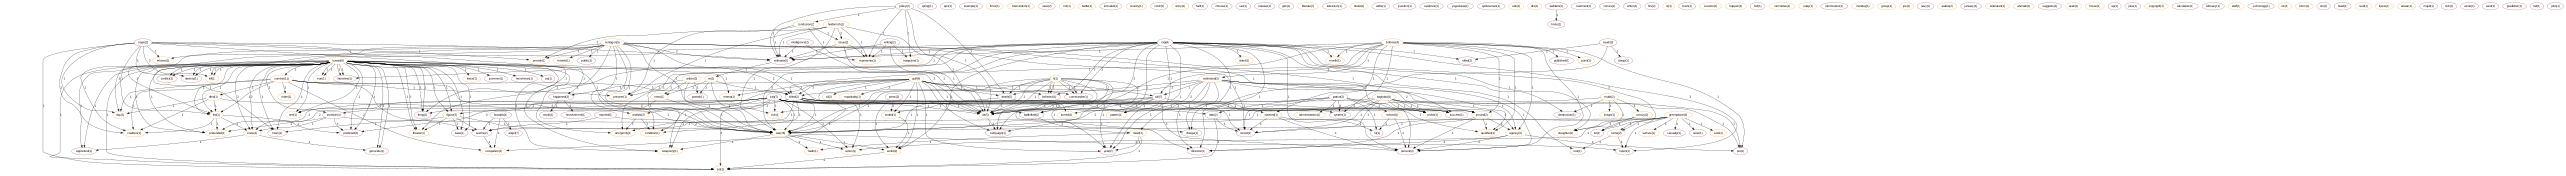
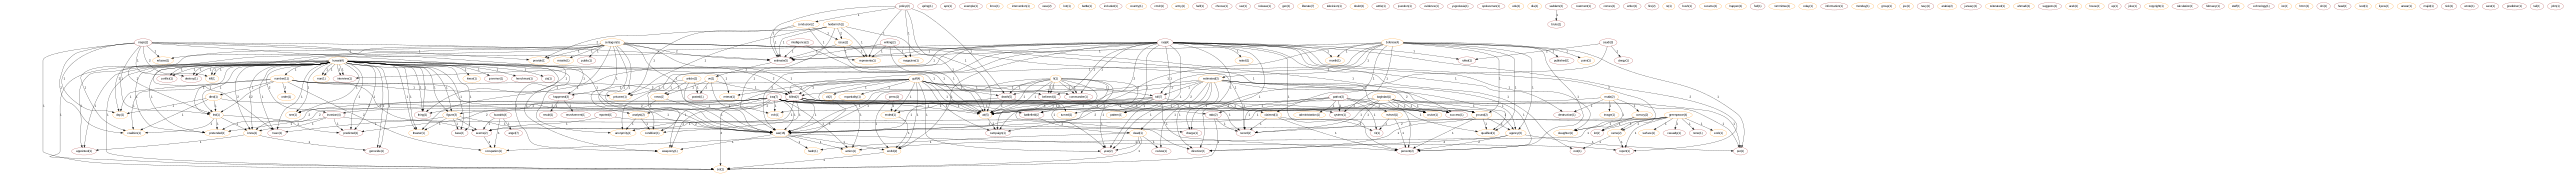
node "review(1)": added
